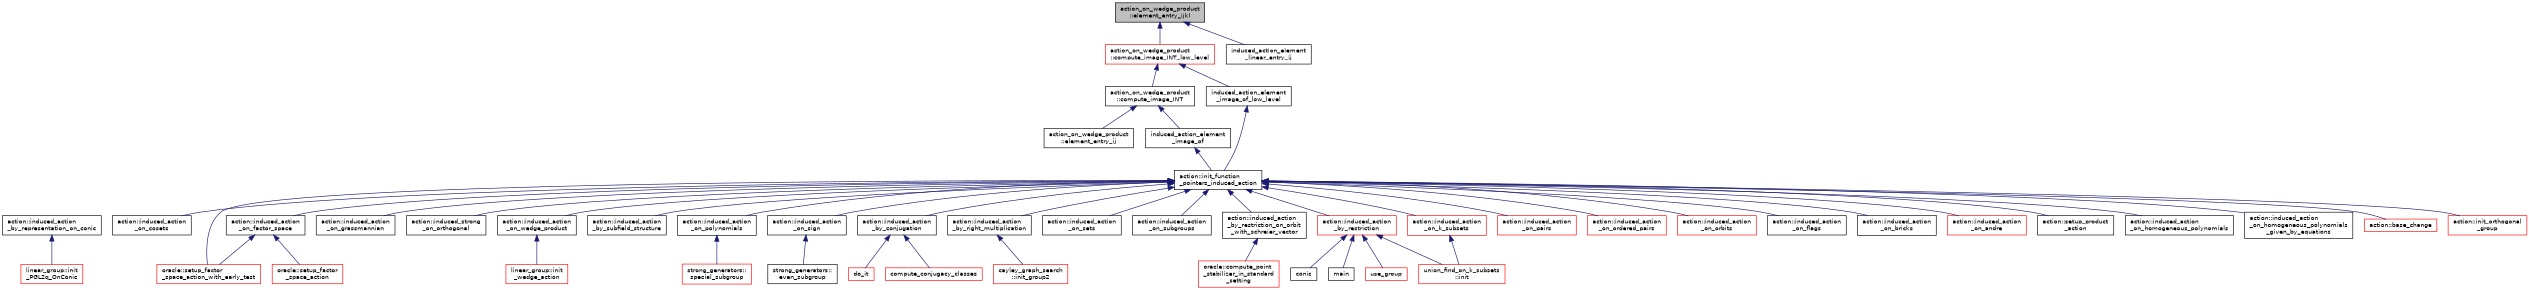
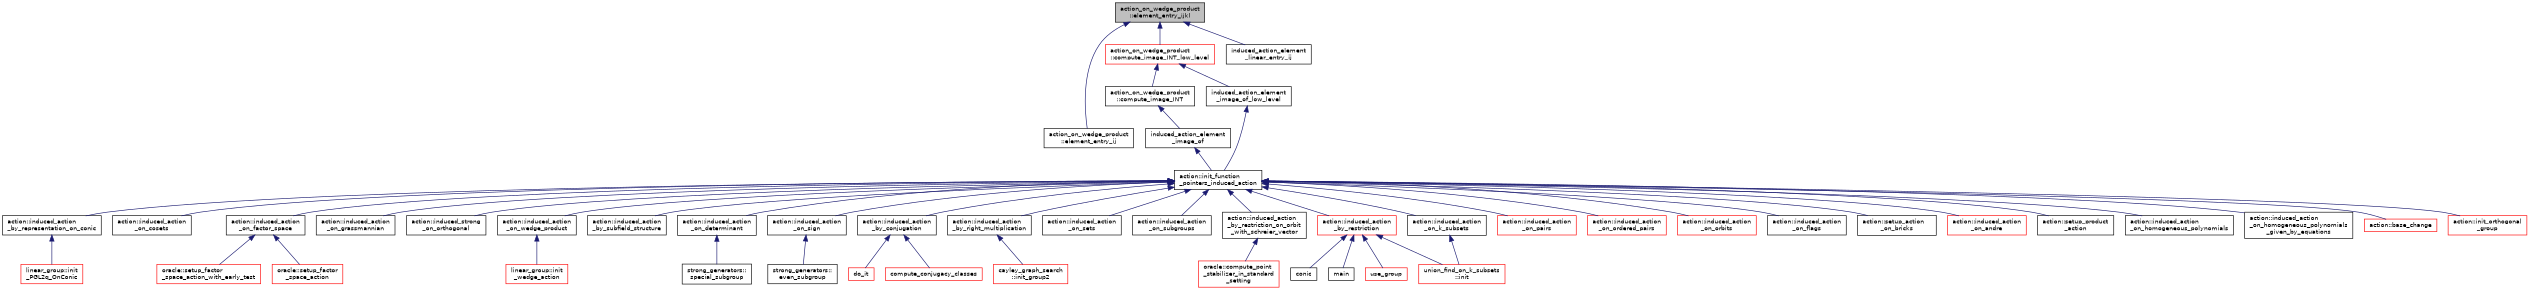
edge "action_on_wedge_product ::element_entry_ij" -> "action_on_wedge_product ::compute_image_INT": now "action_on_wedge_product ::element_entry_ij" -> "action_on_wedge_product ::element_entry_ijkl"
edge "oracle::setup_factor _space_action_with_early_test" -> "action::init_function _pointers_induced_action": now "action::induced_action _by_representation_on_conic" -> "action::init_function _pointers_induced_action"
node "action::induced_action _on_polynomials": label "action::induced_action _on_polynomials" -> "action::induced_action _on_determinant"
node "action::induced_action _on_k_subsets": color red -> black
node "action::induced_action _on_bricks": label "action::induced_action _on_bricks" -> "action::setup_action _on_bricks"
node "strong_generators:: special_subgroup": color red -> black
